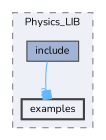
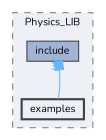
edge "include" -> "examples": reversed
